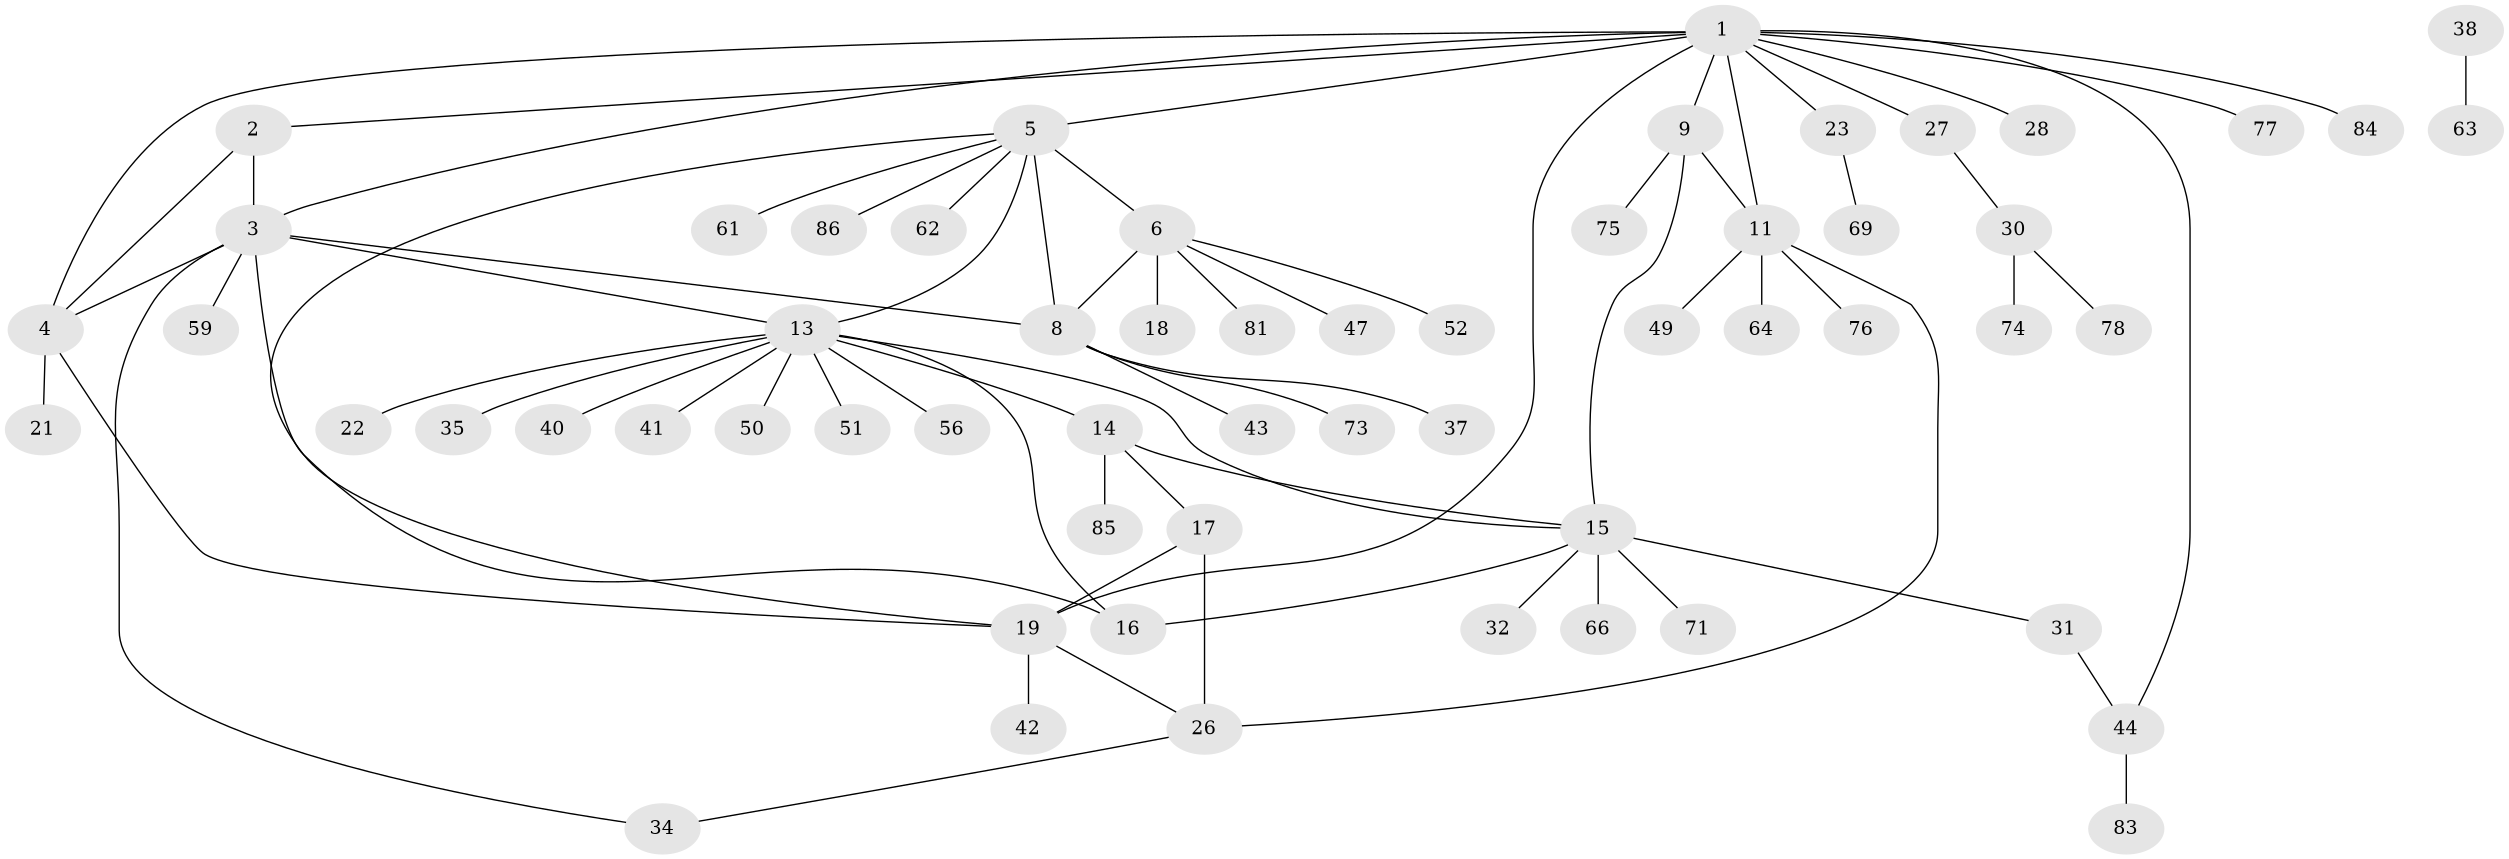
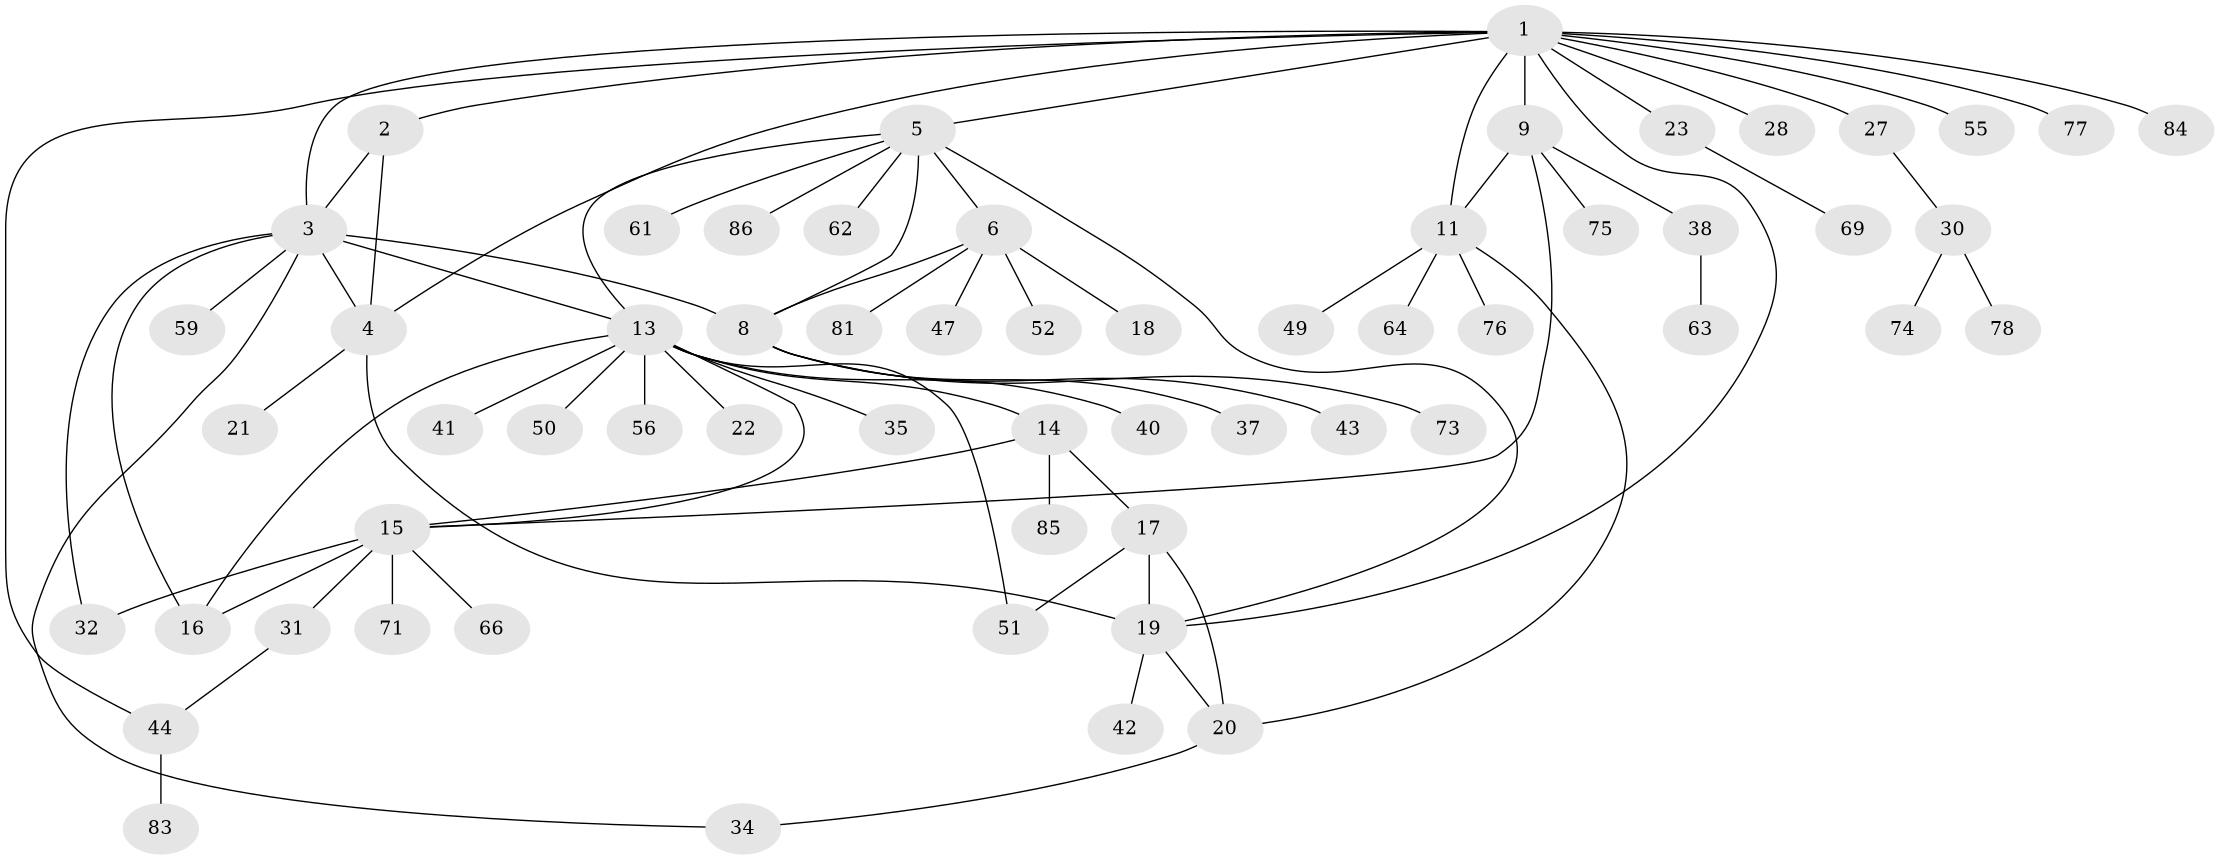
node "55": added
edge "9" -- "38": added
edge "3" -- "32": added
edge "17" -- "51": added
node "26": label "26" -> "20"
